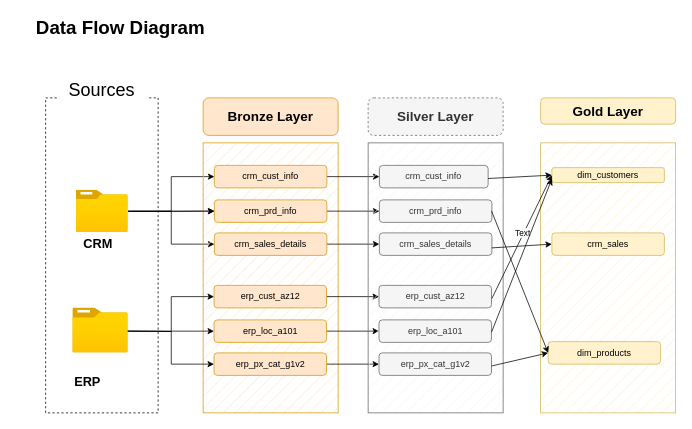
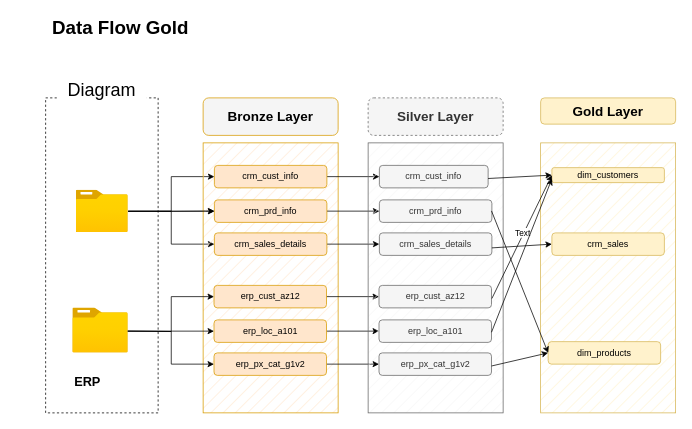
node "Data Flow Diagram": label "Data Flow Diagram" -> "Data Flow Gold"
node "Sources": label "Sources" -> "Diagram"
node "Bronze Layer": fillcolor #ffe6cc -> #f5f5f5
node "CRM": removed
